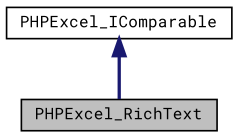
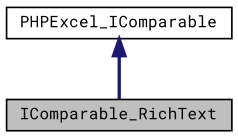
node "PHPExcel_RichText": label "PHPExcel_RichText" -> "IComparable_RichText"
